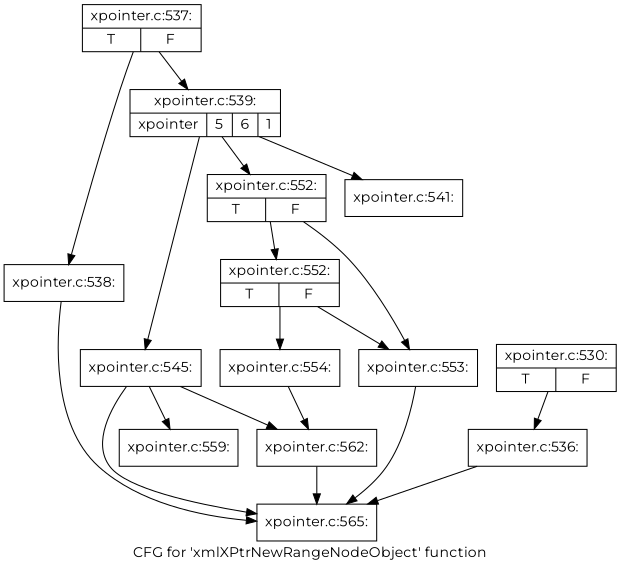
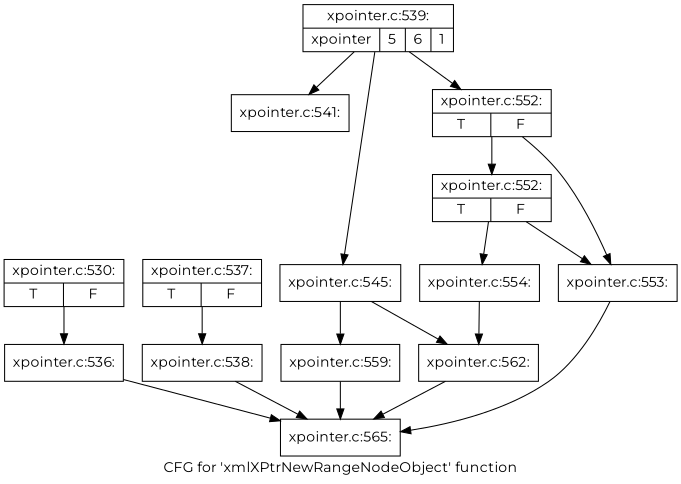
edge "xpointer.c:537:" -> "xpointer.c:539:": removed
edge "xpointer.c:545:" -> "xpointer.c:565:": now "xpointer.c:559:" -> "xpointer.c:565:"
